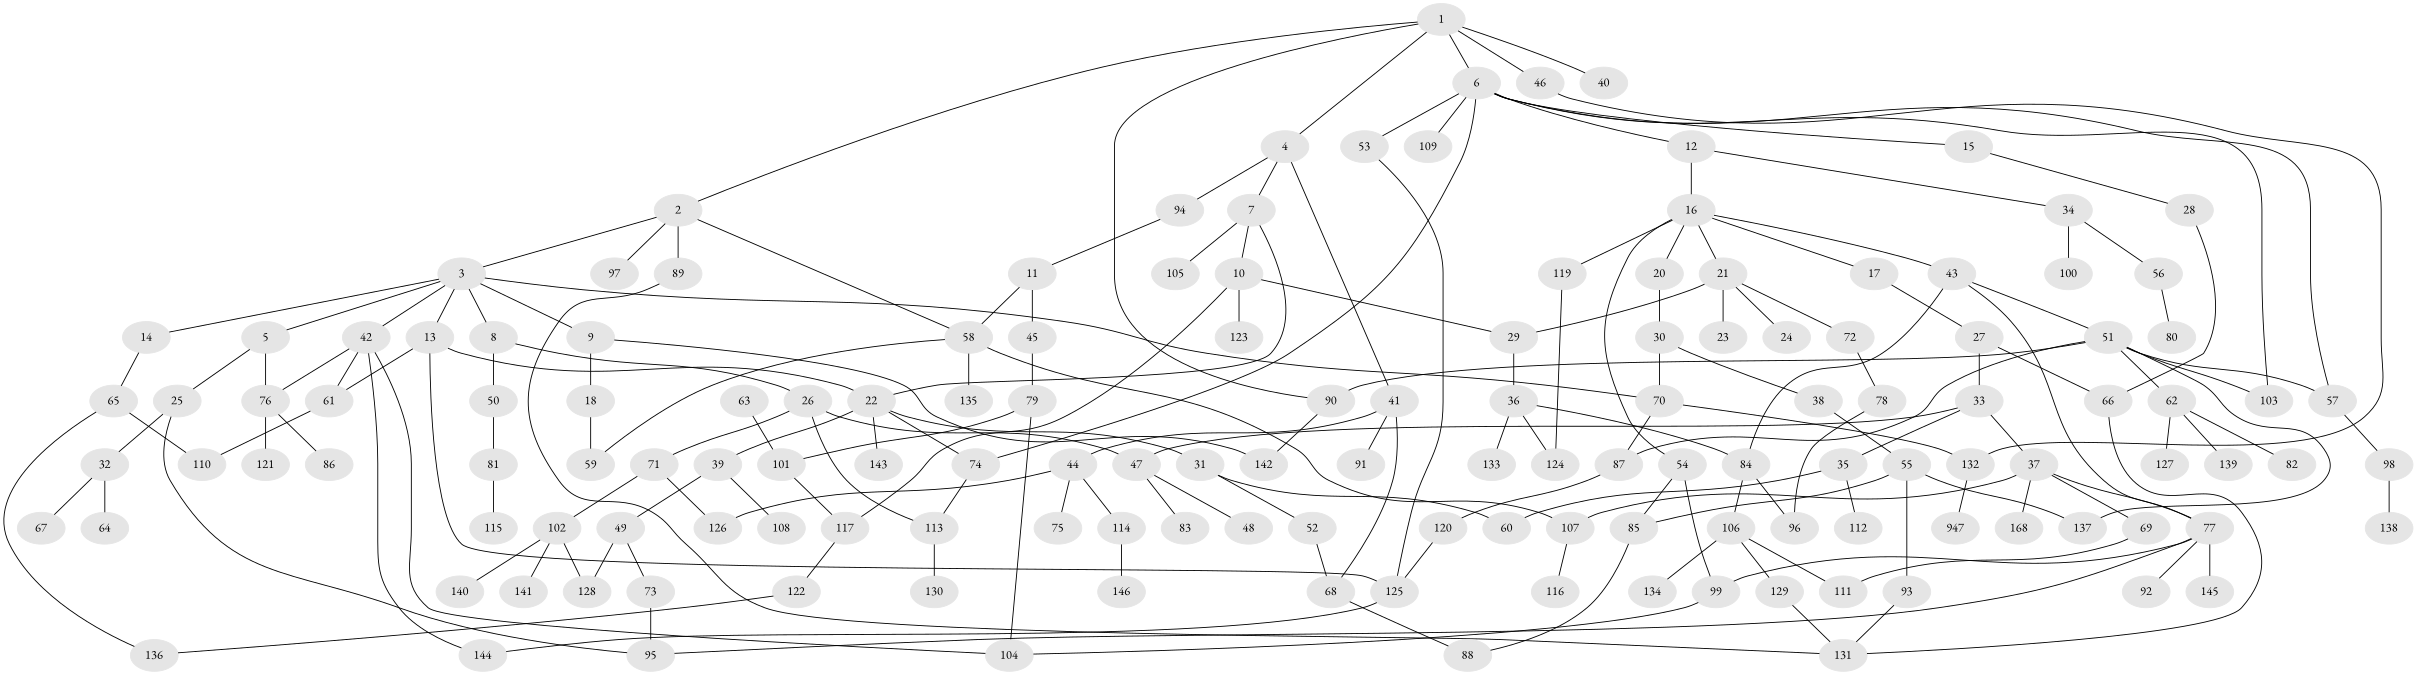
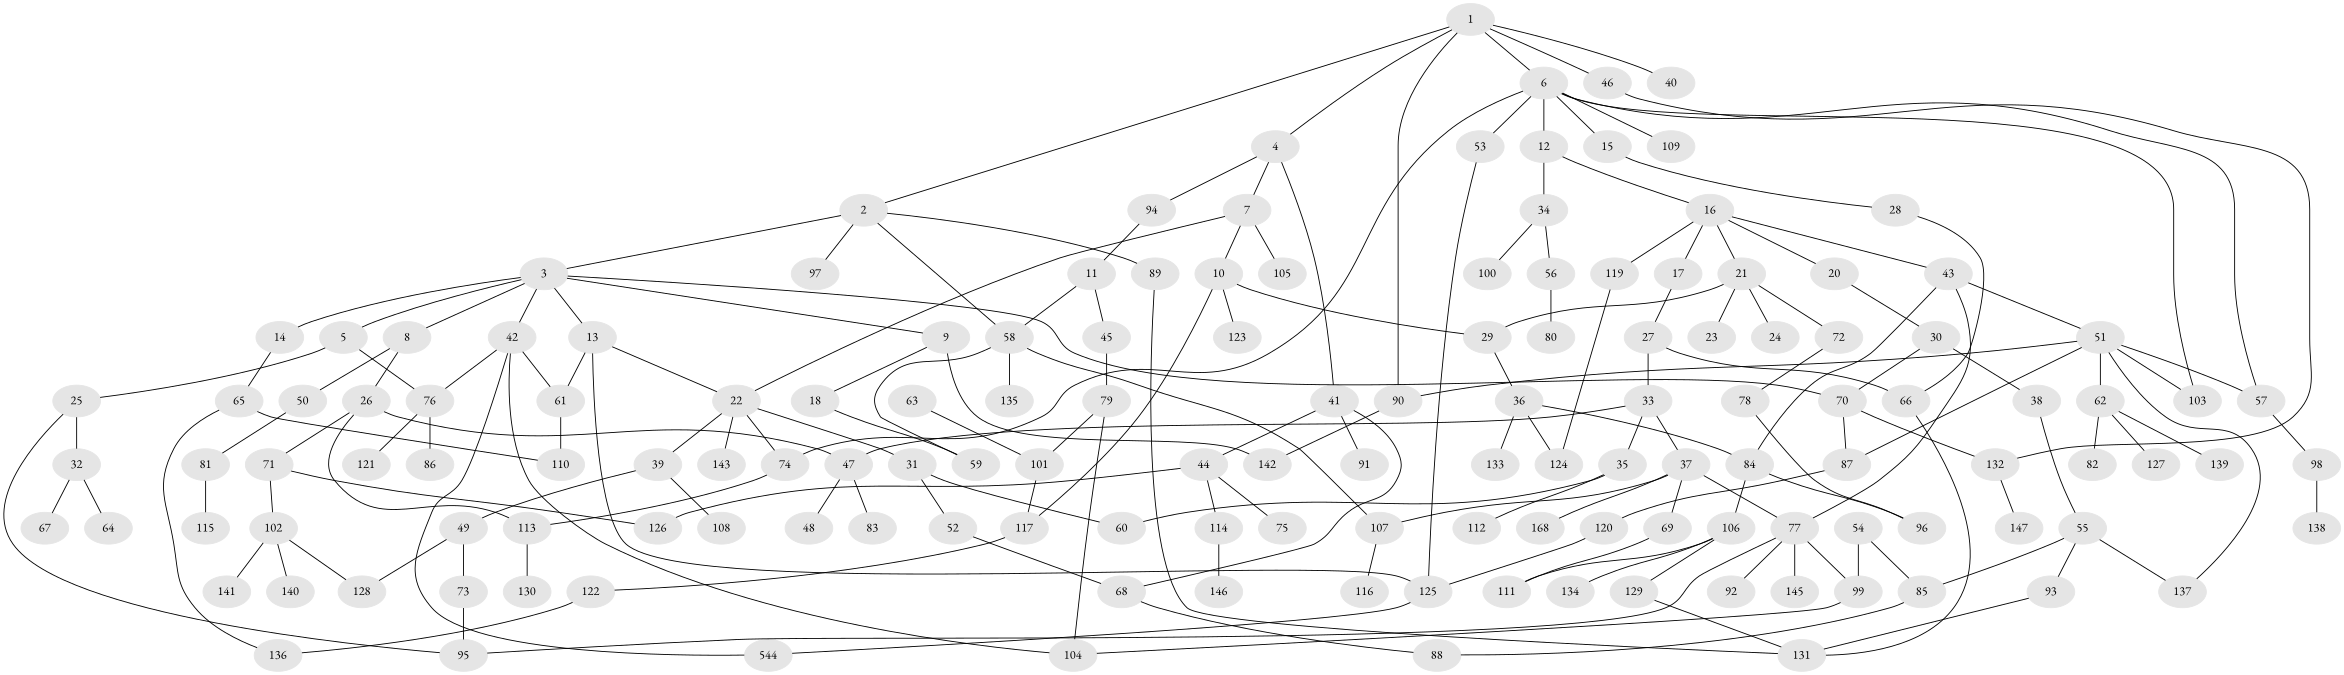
edge "16" -- "54": removed
node "947": label "947" -> "147"
node "144": label "144" -> "544"
